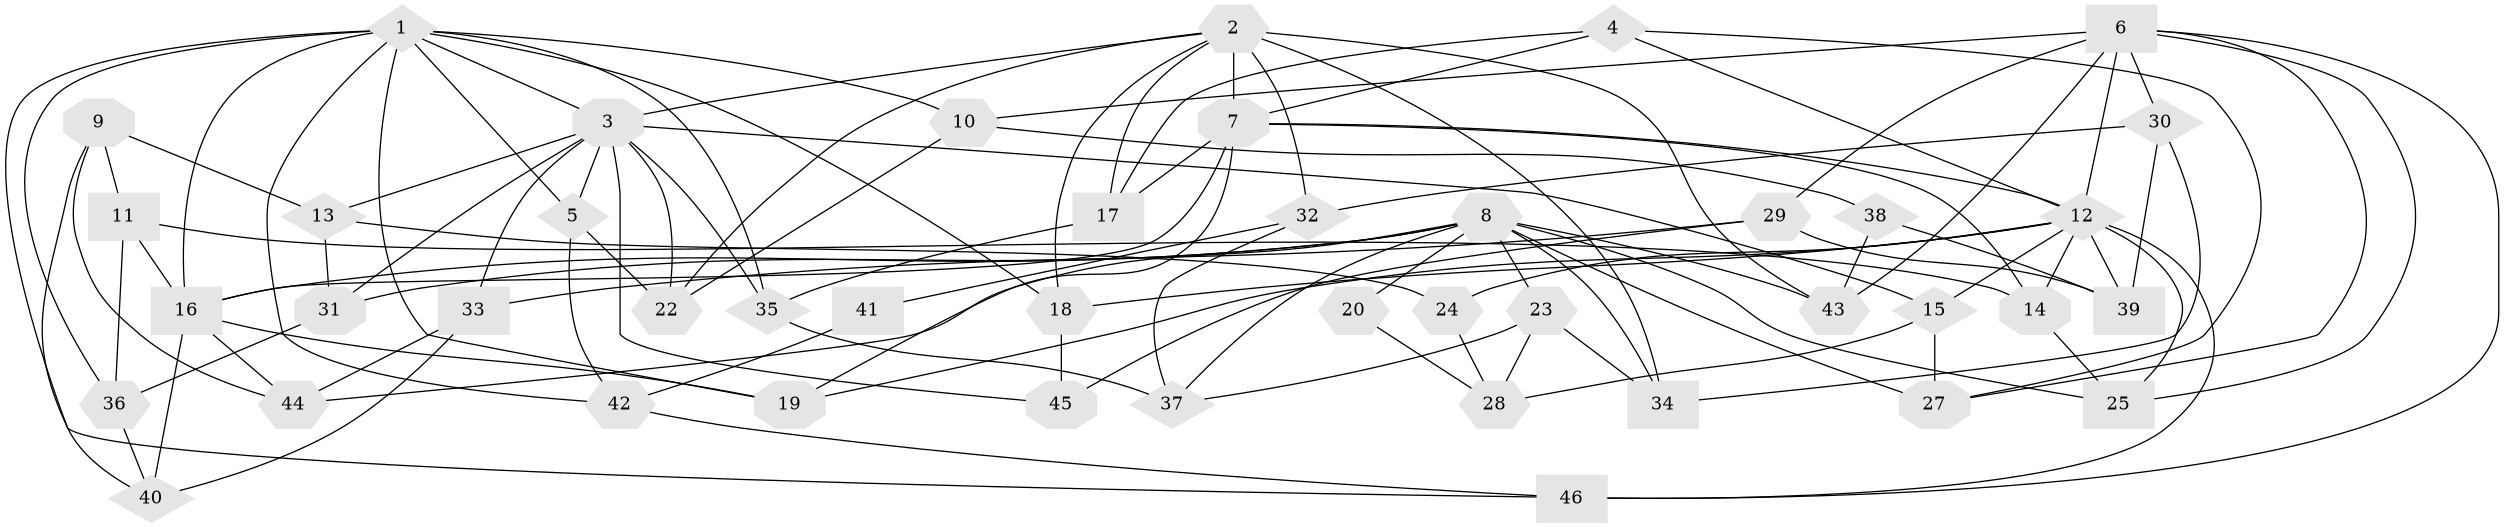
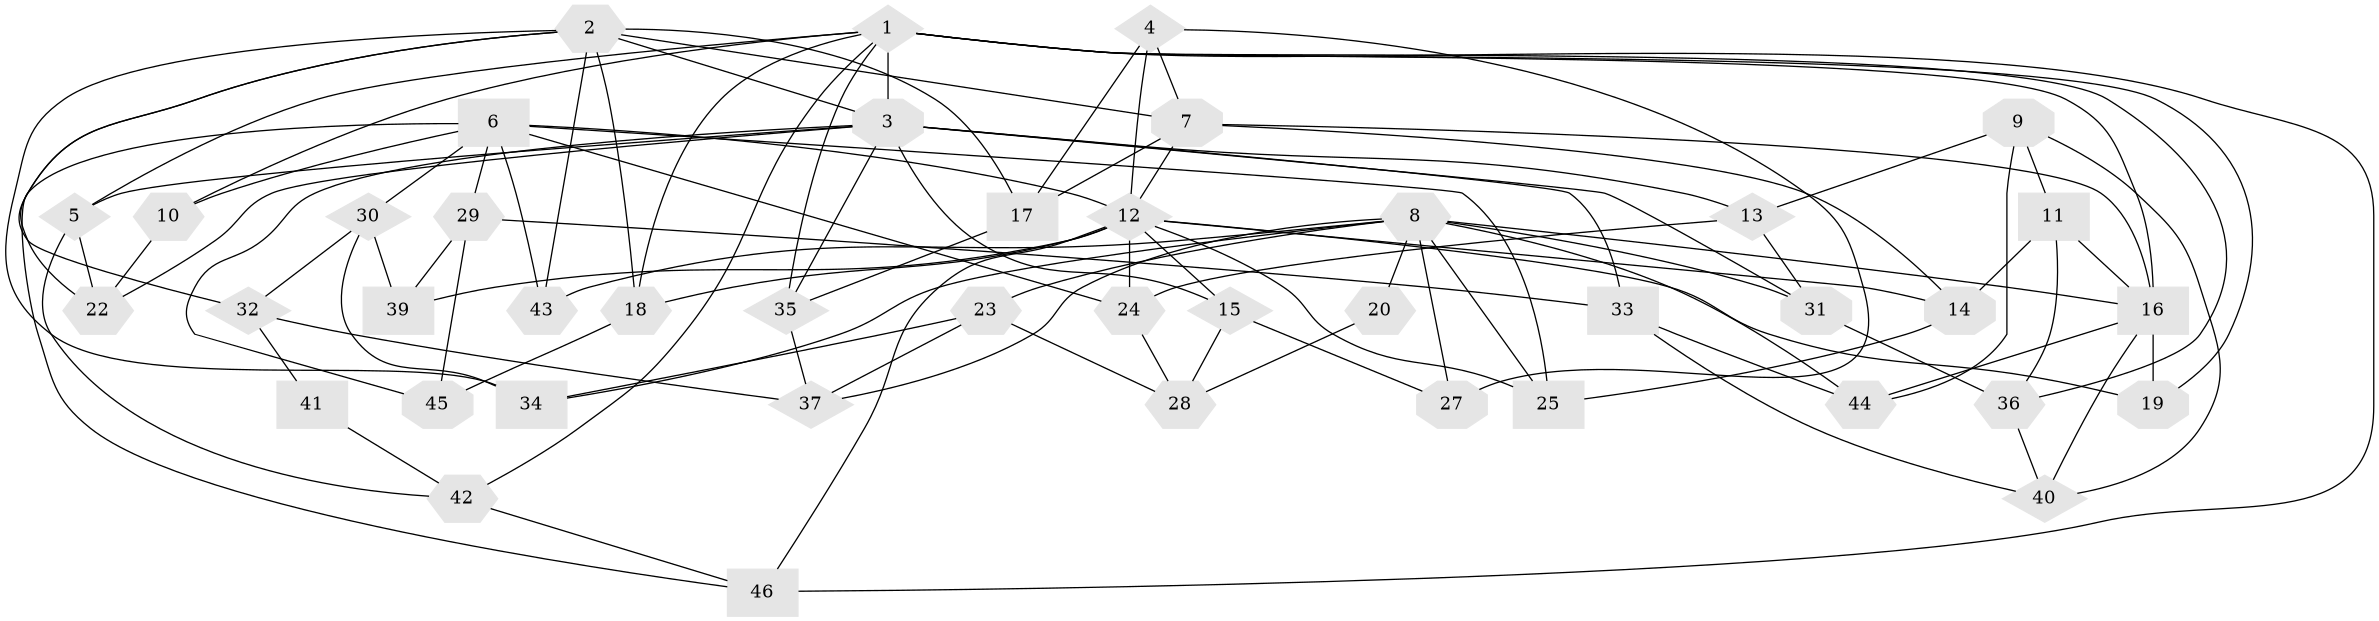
node "38": removed
edge "7" -- "19": removed
edge "6" -- "27": now "6" -- "24"
